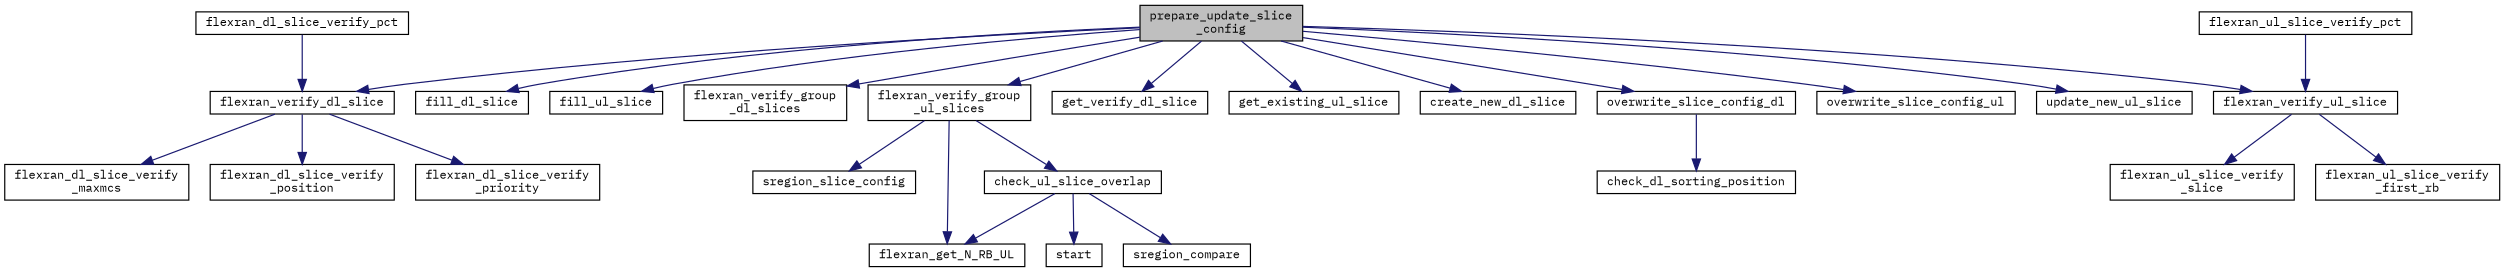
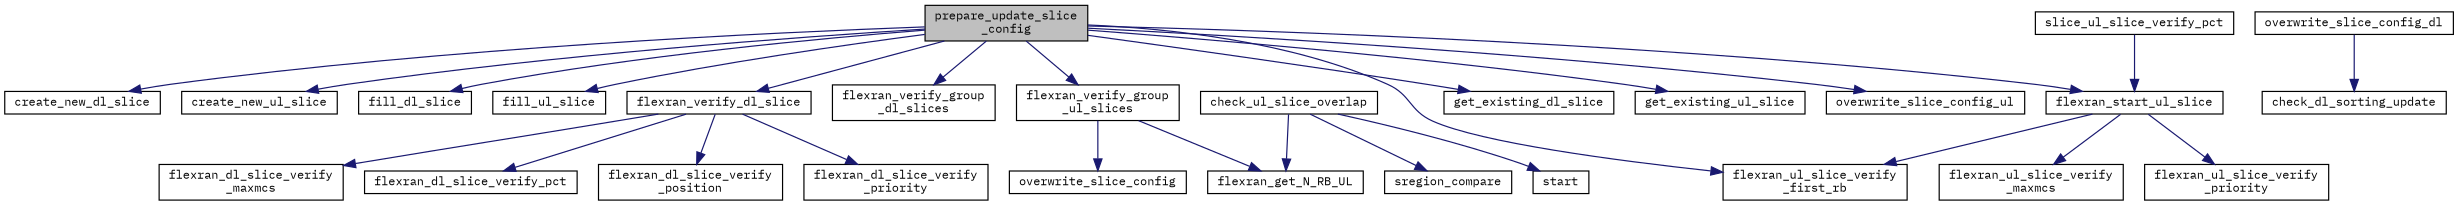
node "flexran_ul_slice_verify_pct": label "flexran_ul_slice_verify_pct" -> "slice_ul_slice_verify_pct"
edge "flexran_dl_slice_verify_pct" -> "flexran_verify_dl_slice": reversed
edge "prepare_update_slice _config" -> "overwrite_slice_config_dl": now "prepare_update_slice _config" -> "flexran_ul_slice_verify _first_rb"
node "get_verify_dl_slice": label "get_verify_dl_slice" -> "get_existing_dl_slice"
node "update_new_ul_slice": label "update_new_ul_slice" -> "create_new_ul_slice"
node "flexran_verify_ul_slice": label "flexran_verify_ul_slice" -> "flexran_start_ul_slice"
edge "flexran_verify_group _ul_slices" -> "check_ul_slice_overlap": removed
node "sregion_slice_config": label "sregion_slice_config" -> "overwrite_slice_config"
node "check_dl_sorting_position": label "check_dl_sorting_position" -> "check_dl_sorting_update"
node "flexran_ul_slice_verify _slice": label "flexran_ul_slice_verify _slice" -> "flexran_ul_slice_verify _maxmcs"
node "flexran_ul_slice_verify _priority": added
